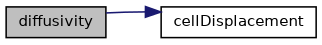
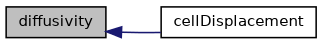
edge "diffusivity" -> "cellDisplacement": reversed
